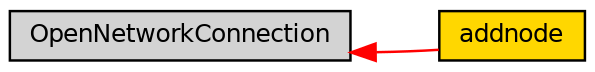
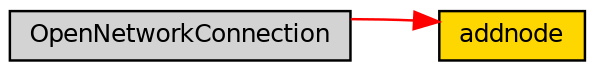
edge "addnode" -> "OpenNetworkConnection": reversed
